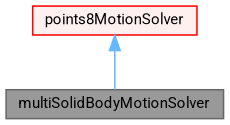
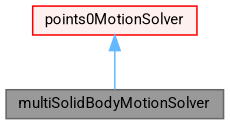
node "points8MotionSolver": label "points8MotionSolver" -> "points0MotionSolver"
